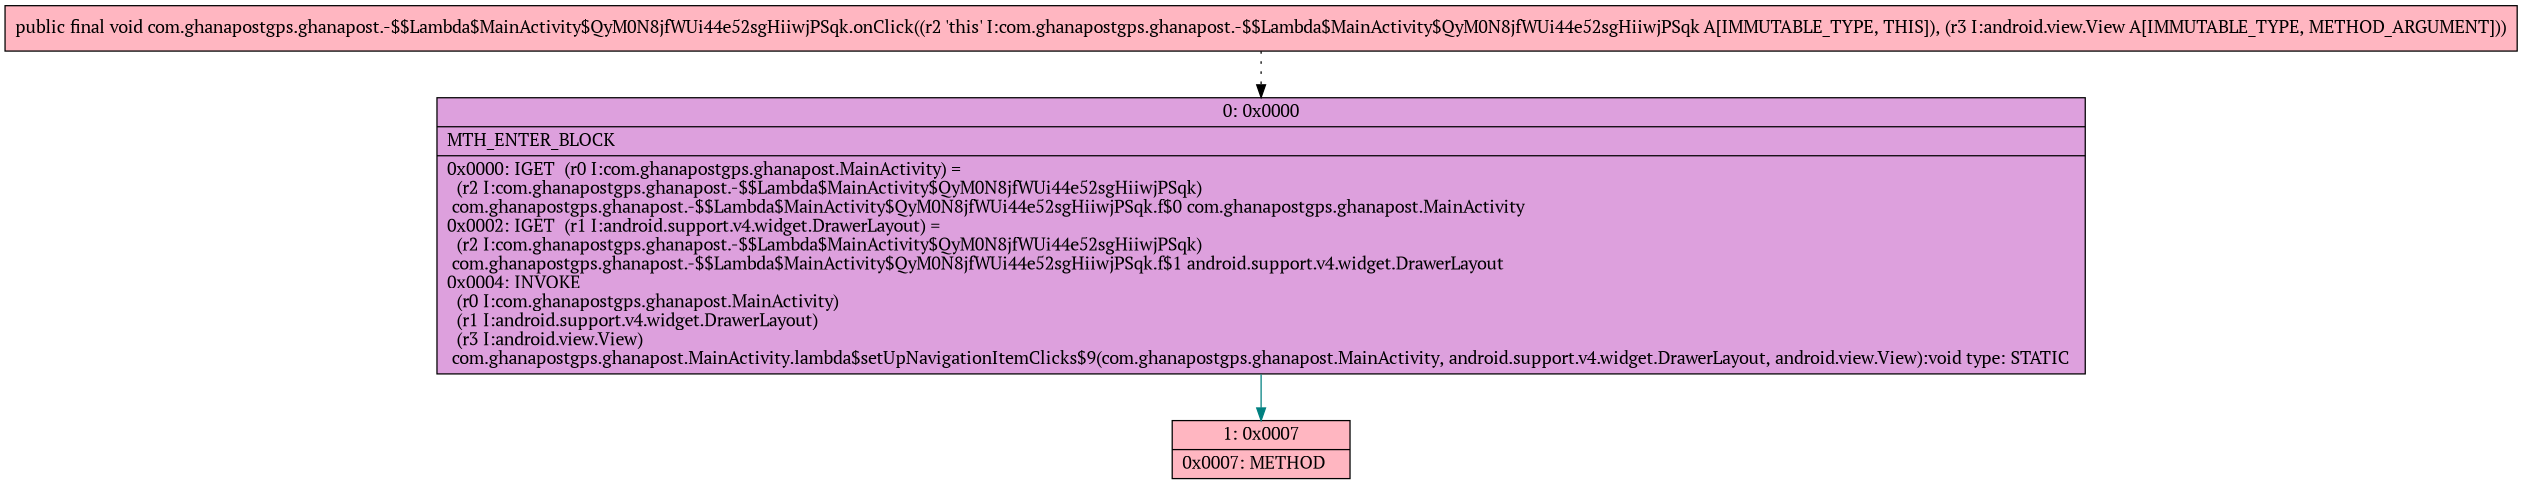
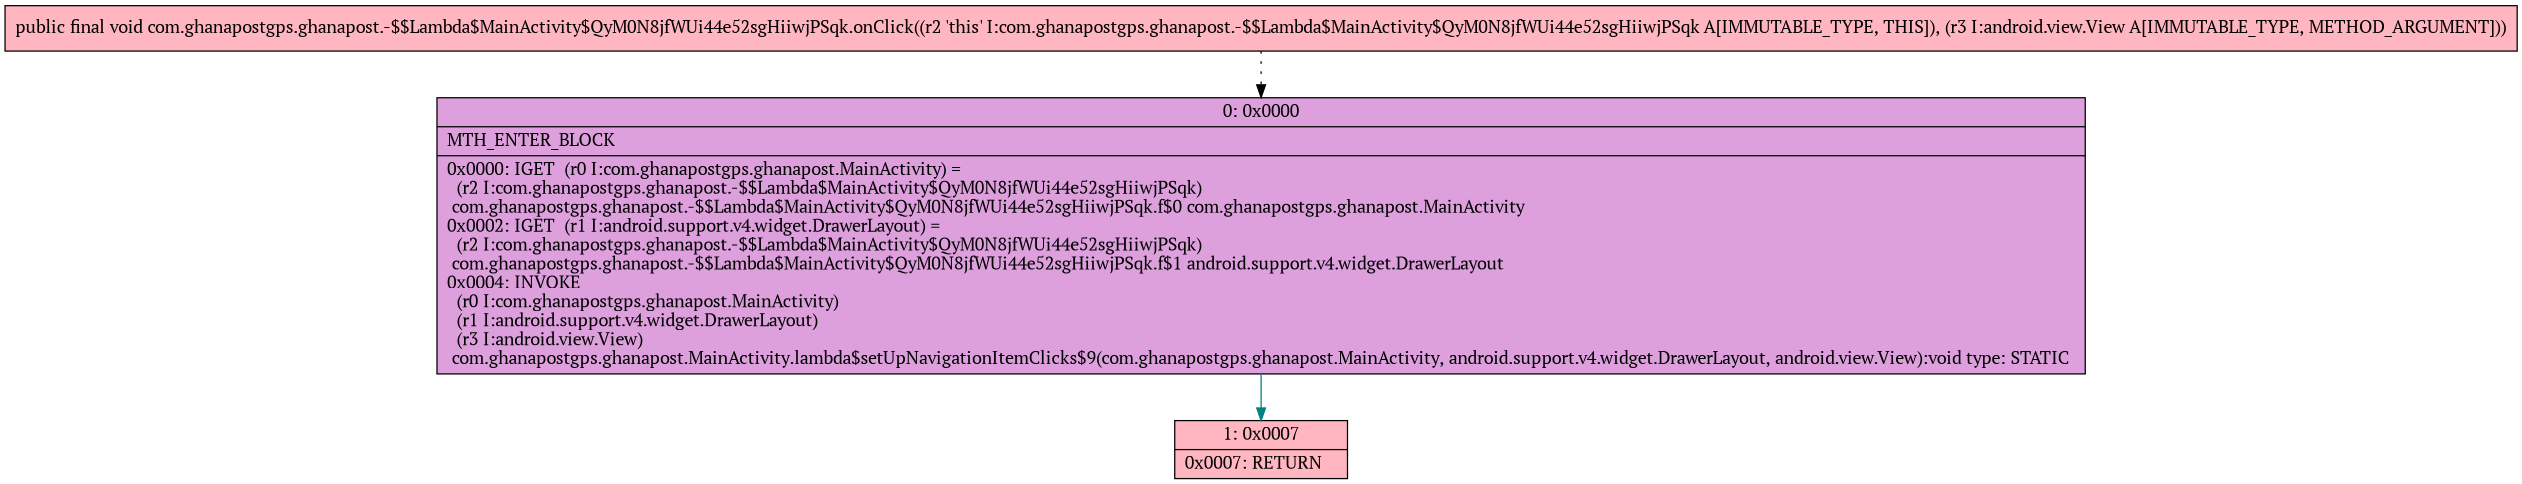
node "1: 0x0007": text "0x0007: METHOD" -> "0x0007: RETURN"
